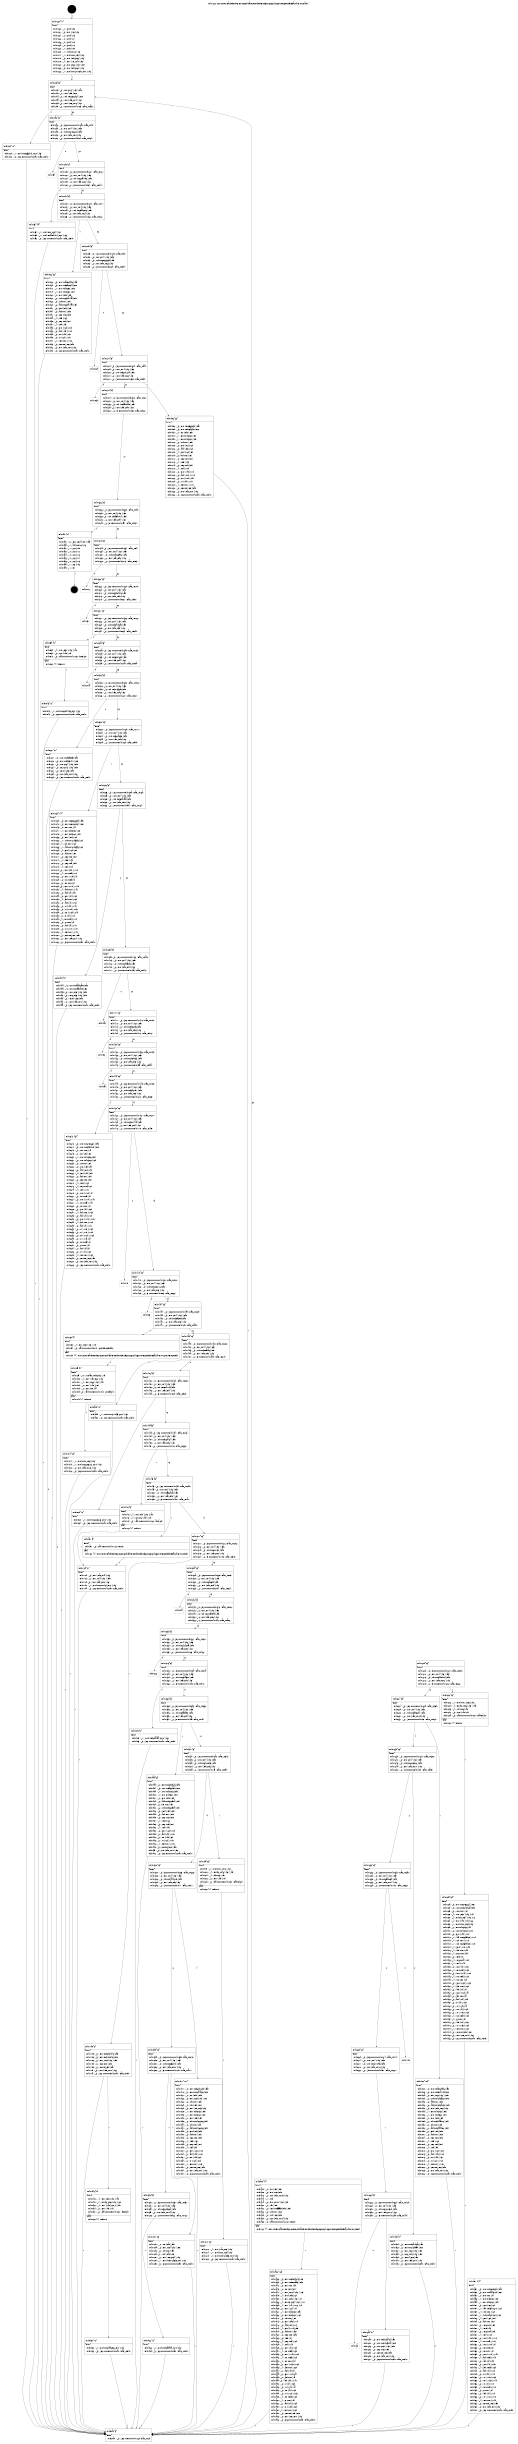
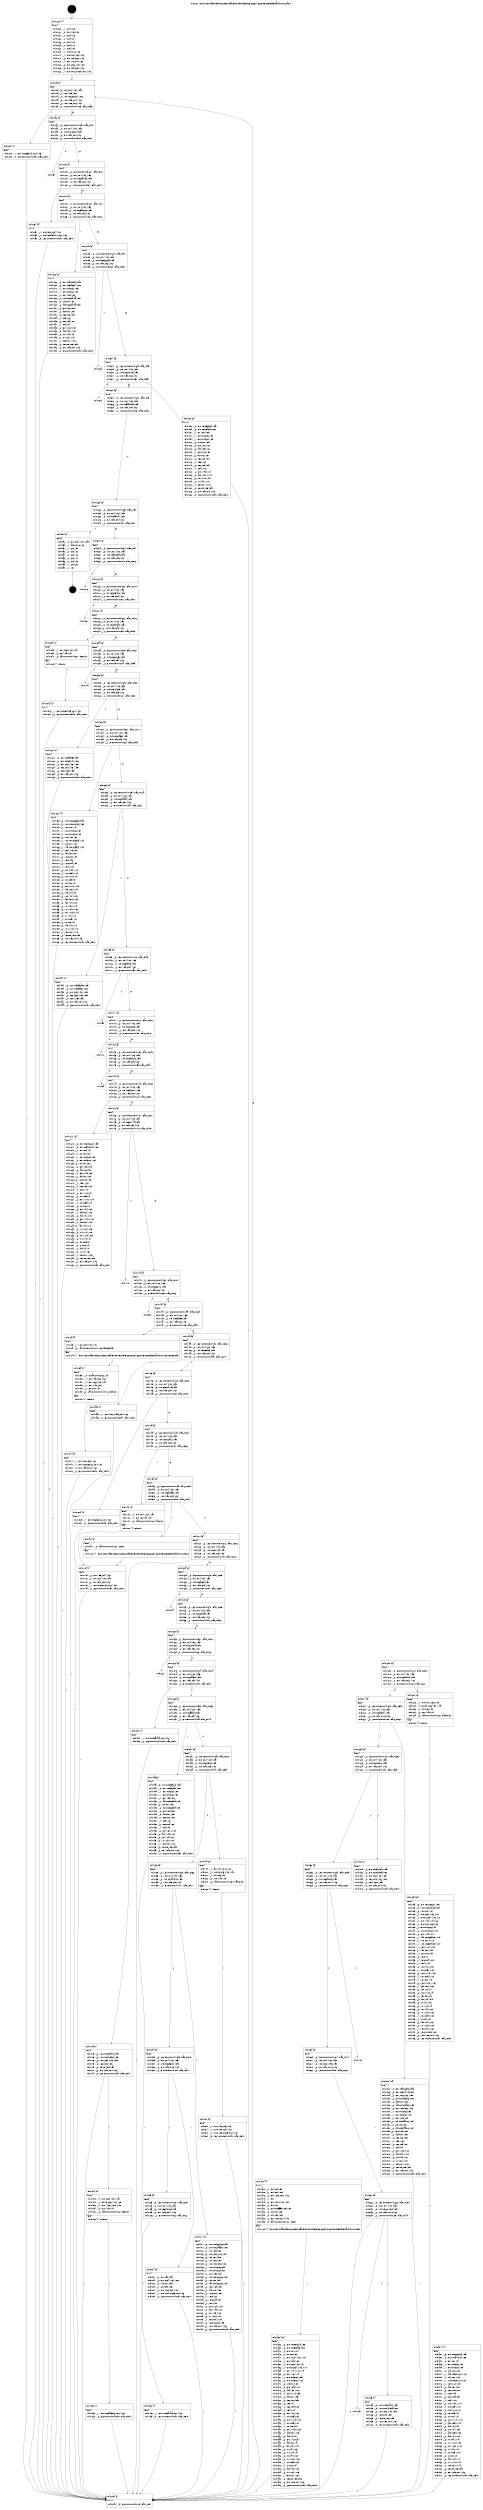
edge "0x401d2d [27]" -> "0x4020a0 [5]": now "0x401688 [25]" -> "0x4020a0 [5]"
